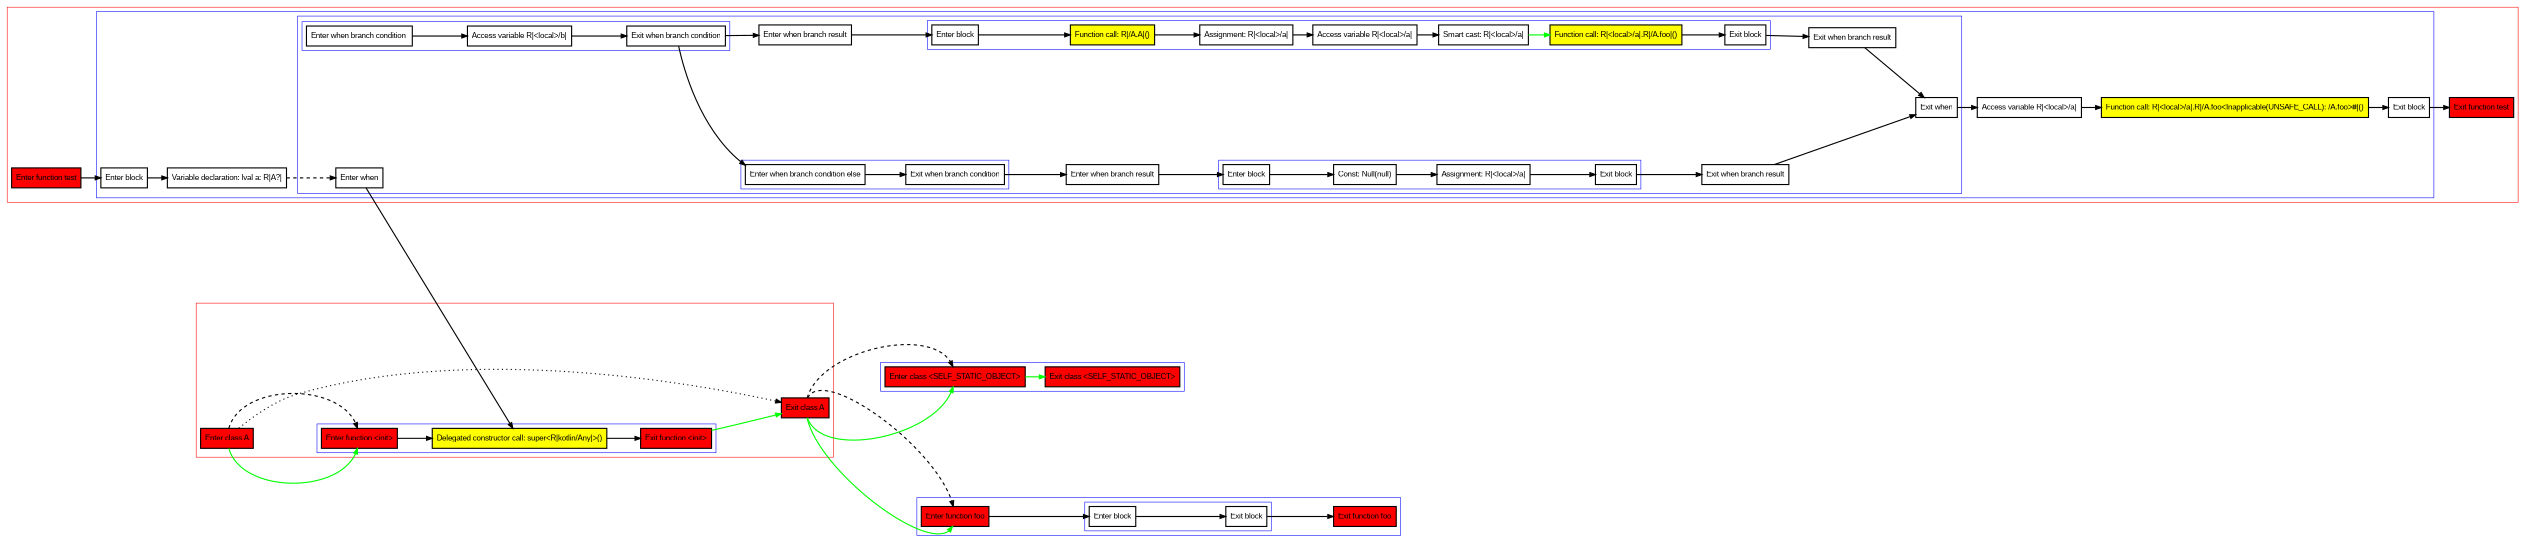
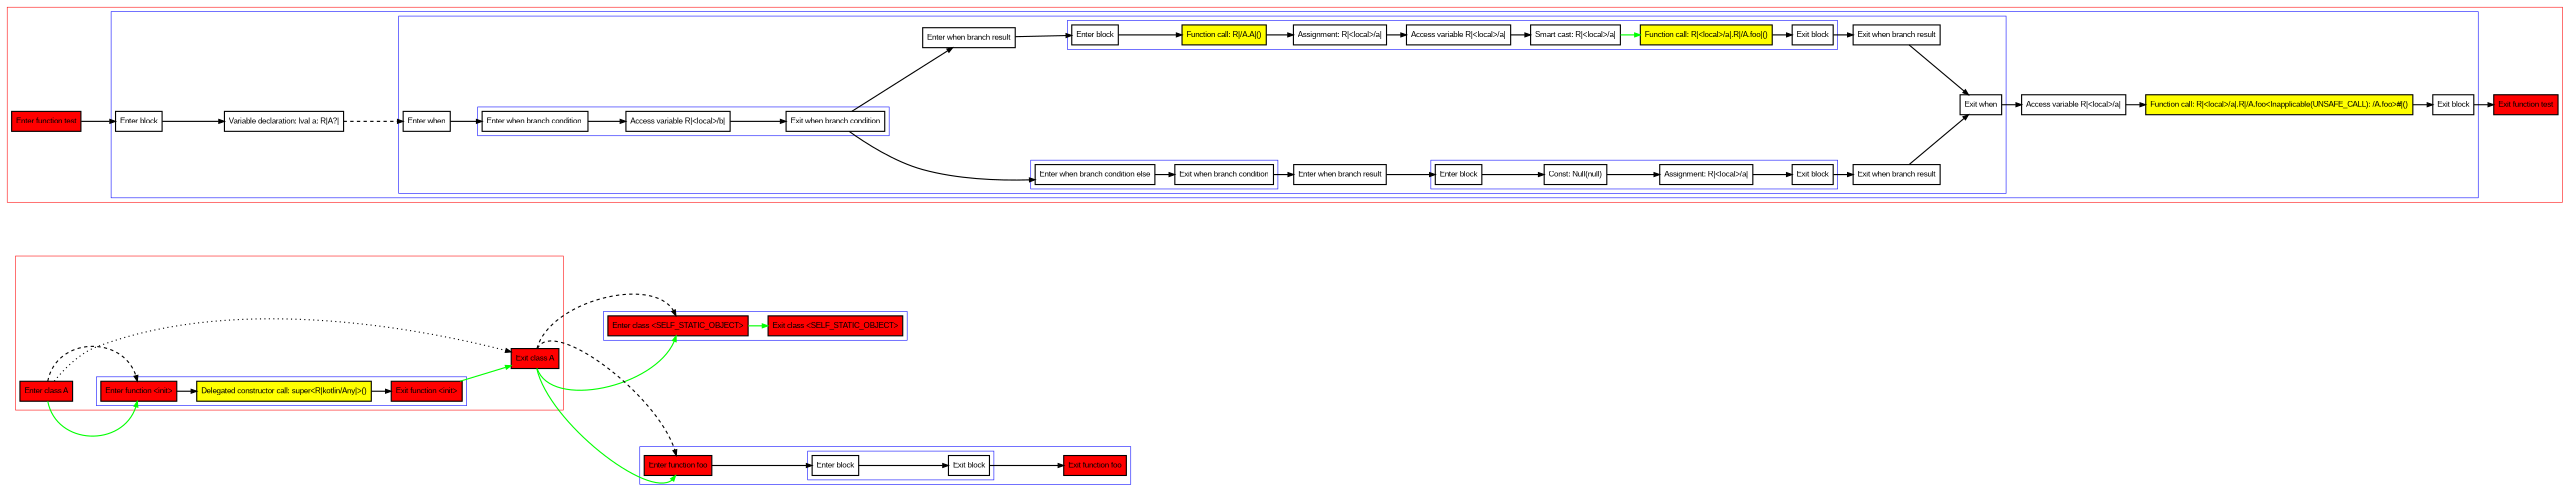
edge "Enter when" -> "Delegated constructor call: super<R|kotlin/Any|>()": now "Enter when" -> "Enter when branch condition"
